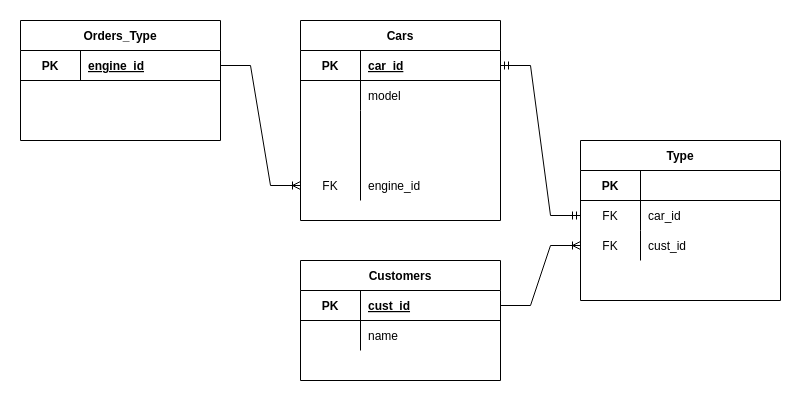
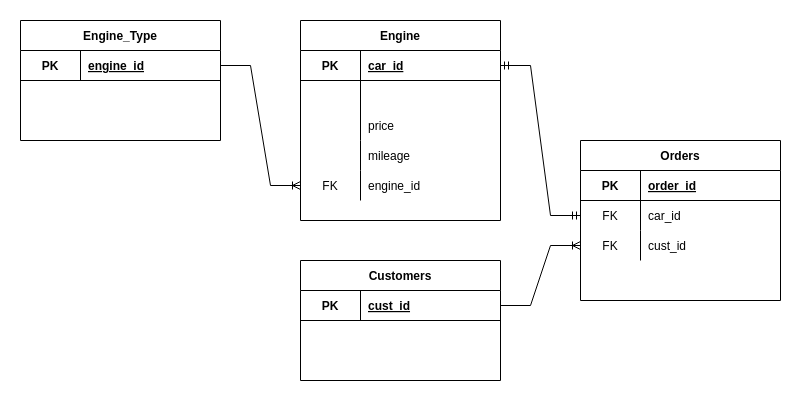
node "Orders_Type": label "Orders_Type" -> "Engine_Type"
node "Cars": label "Cars" -> "Engine"
node "model": removed
node "price": added
node "mileage": added
node "Type": label "Type" -> "Orders"
node "order_id": added
node "name": removed
